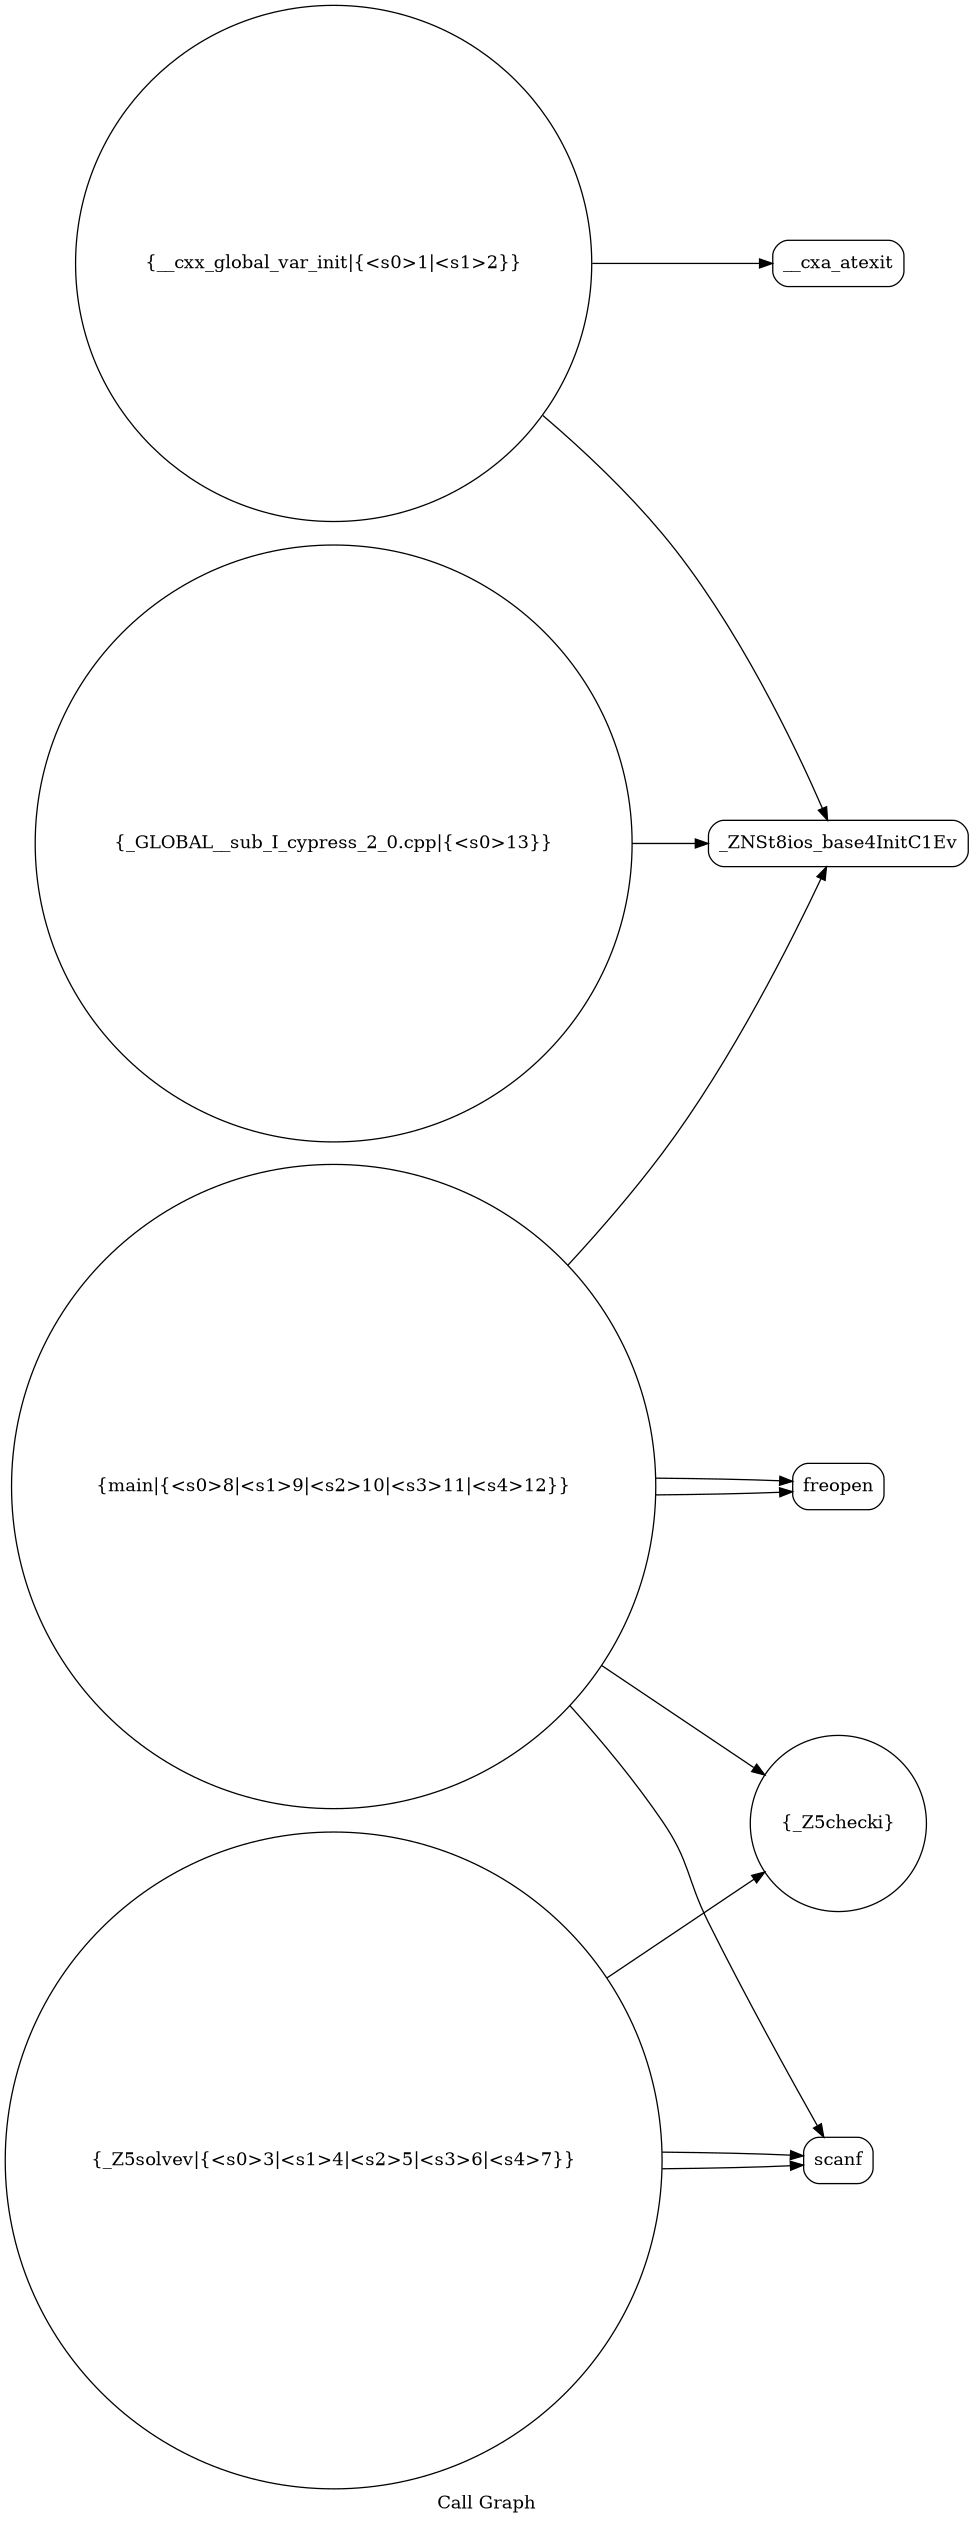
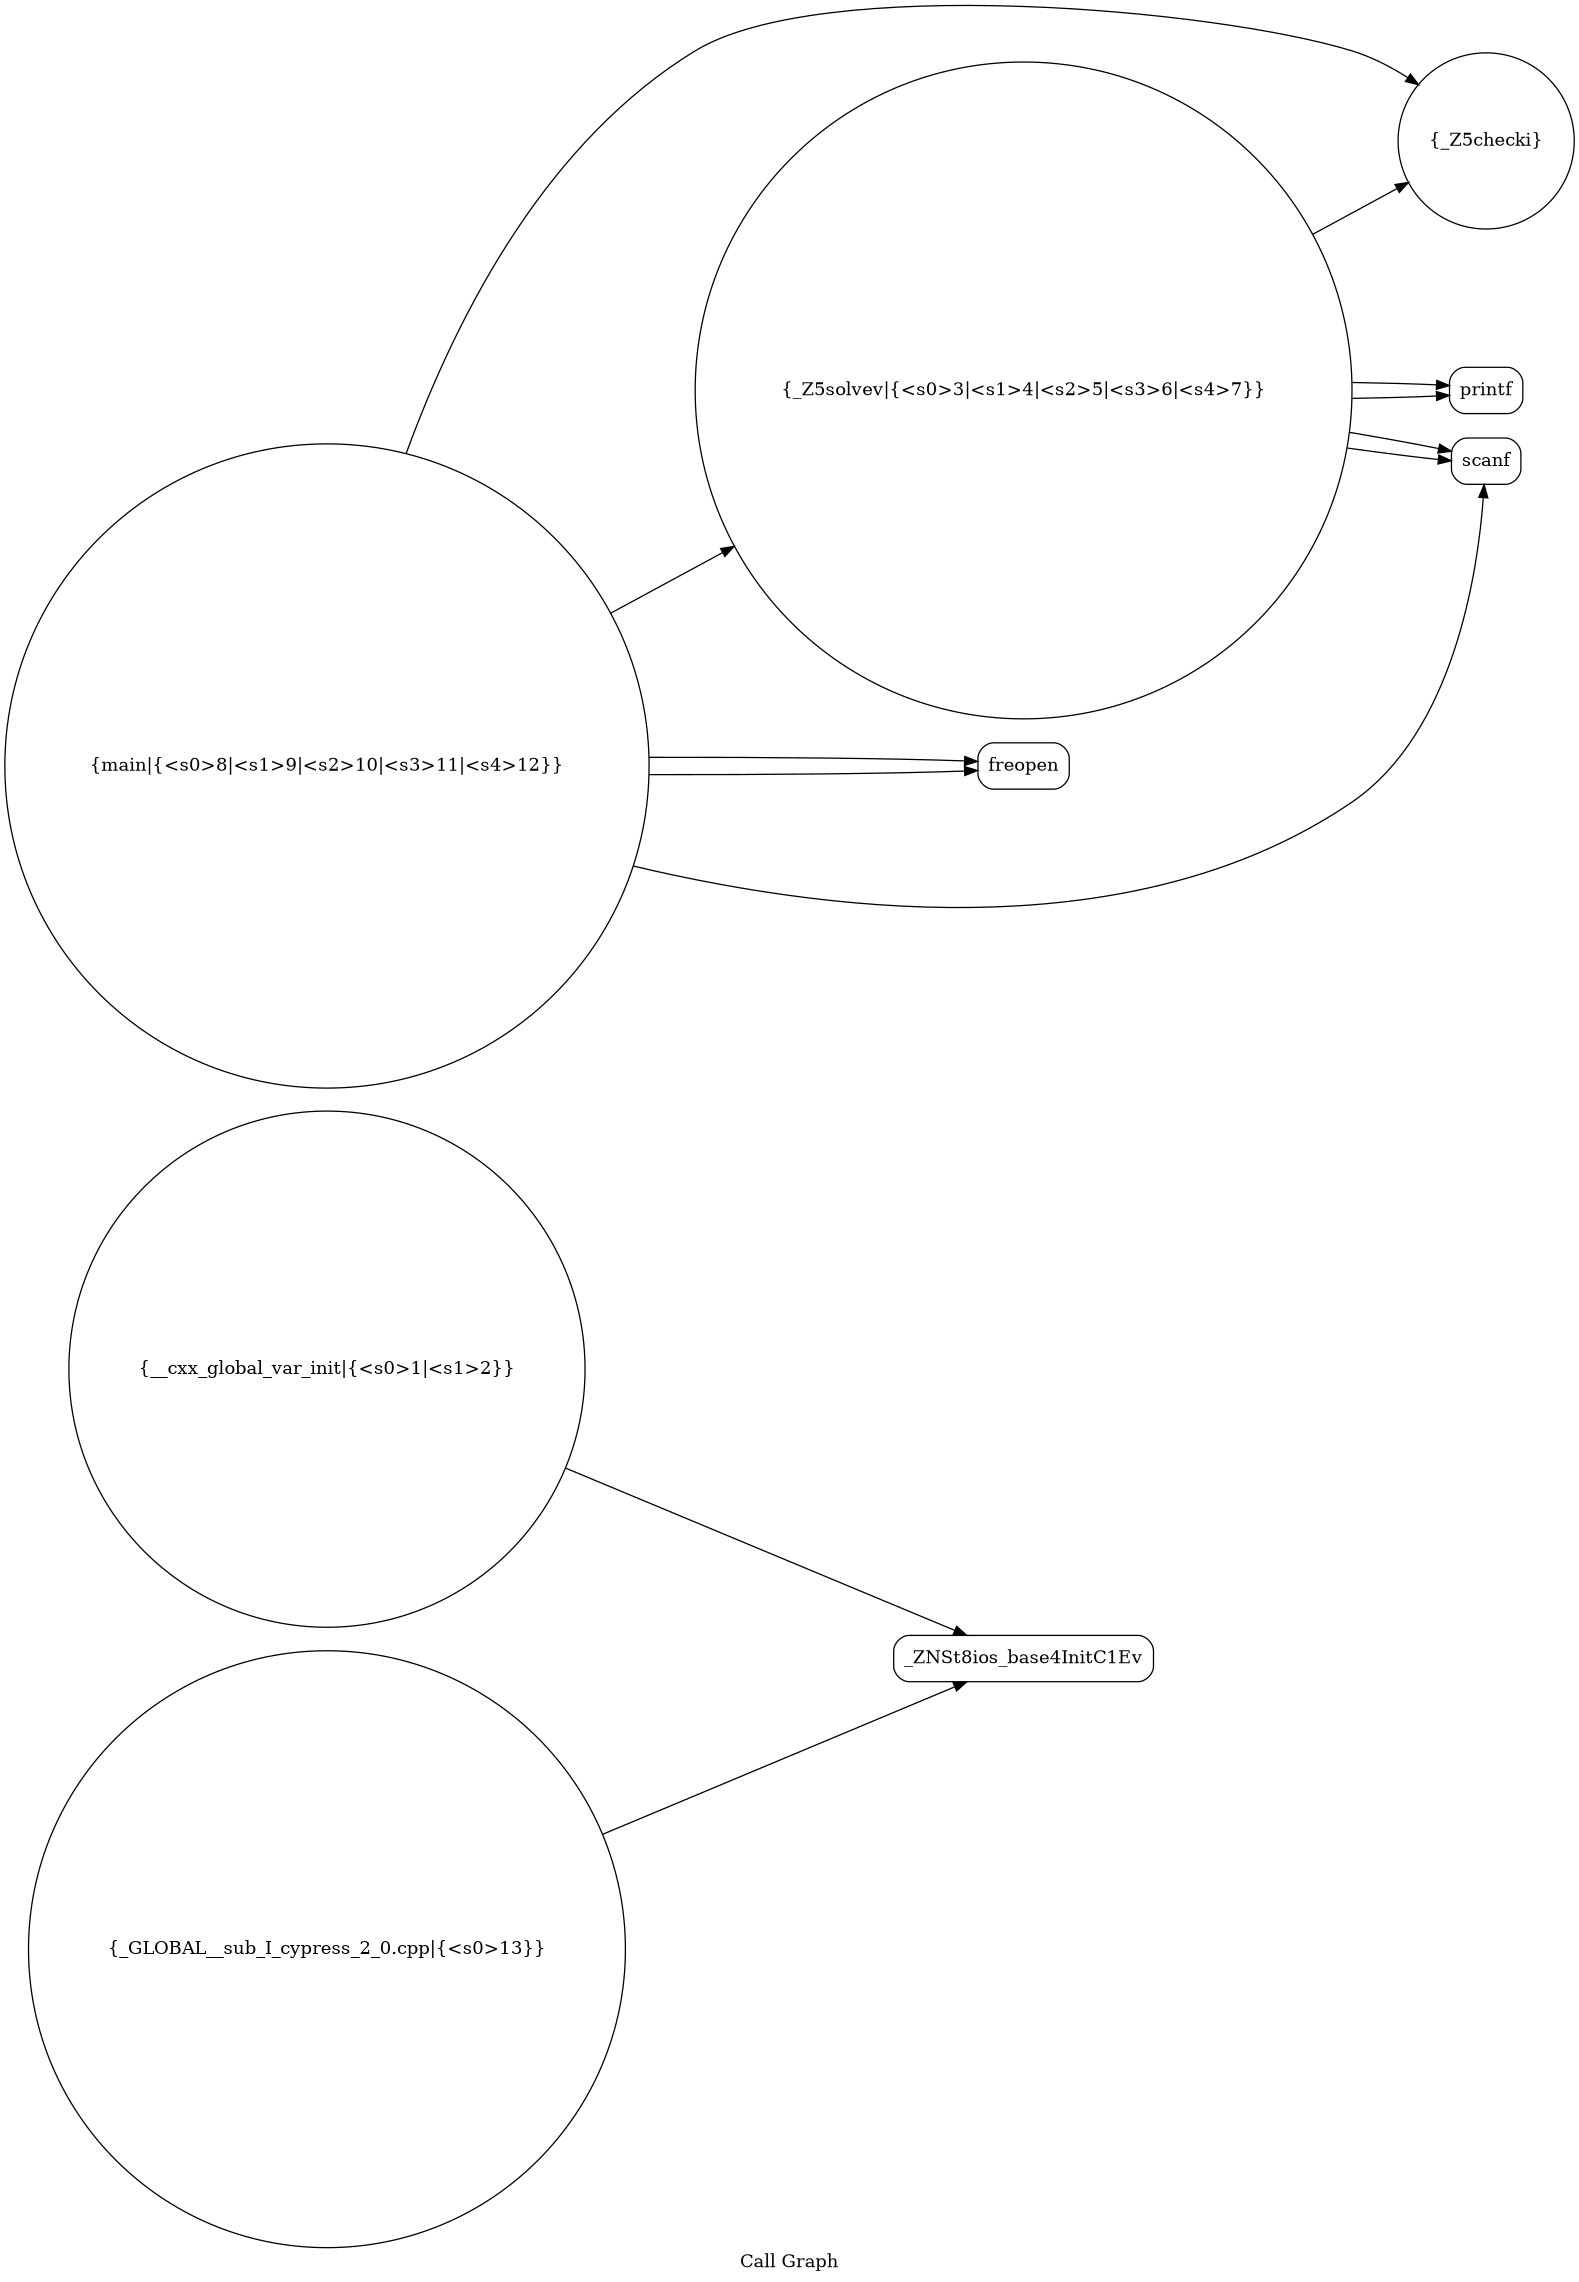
node "__cxa_atexit": removed
node "printf": added
edge "{main|{<s0>8|<s1>9|<s2>10|<s3>11|<s4>12}}" -> "_ZNSt8ios_base4InitC1Ev": now "{main|{<s0>8|<s1>9|<s2>10|<s3>11|<s4>12}}" -> "{_Z5solvev|{<s0>3|<s1>4|<s2>5|<s3>6|<s4>7}}"
